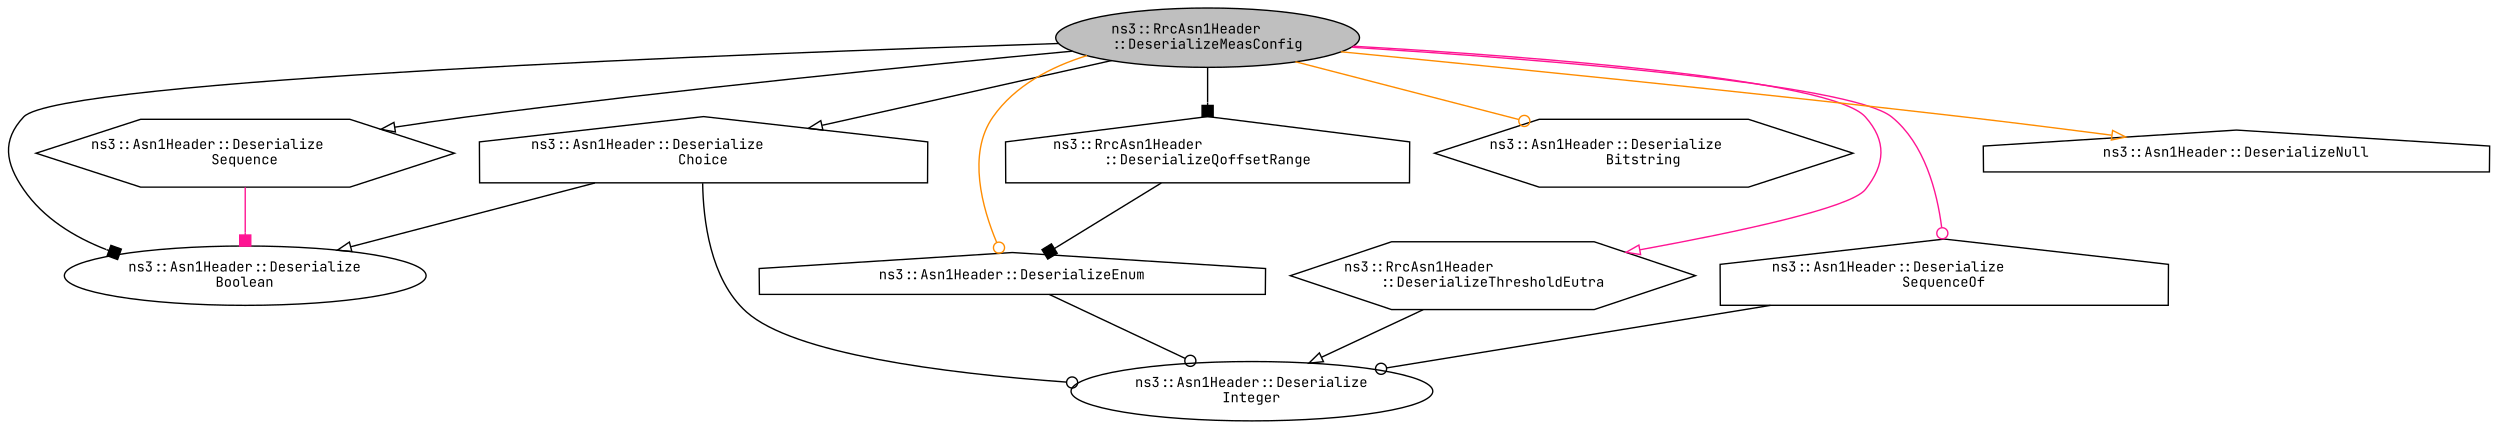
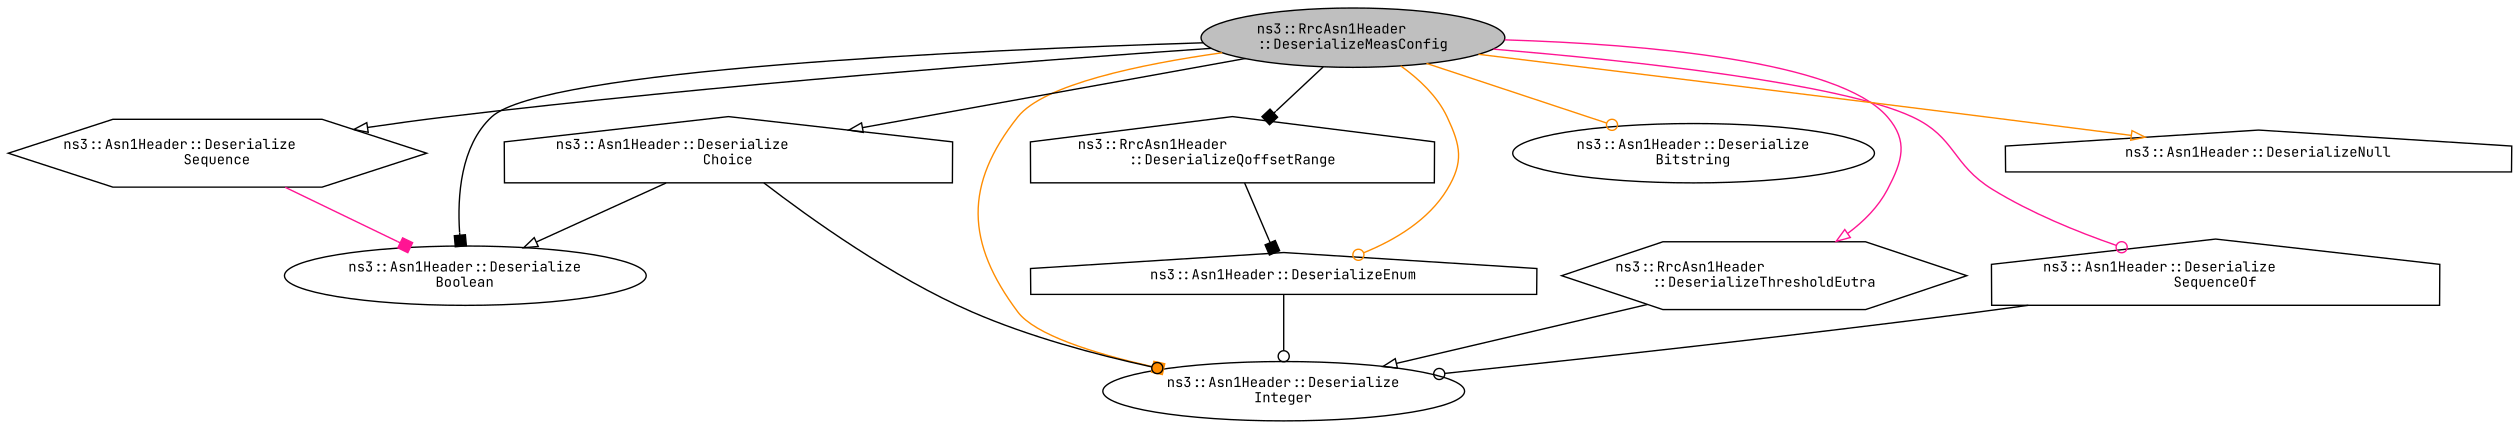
node "ns3::Asn1Header::Deserialize Bitstring": shape hexagon -> ellipse
edge "ns3::RrcAsn1Header ::DeserializeMeasConfig" -> "ns3::Asn1Header::Deserialize Integer": added
